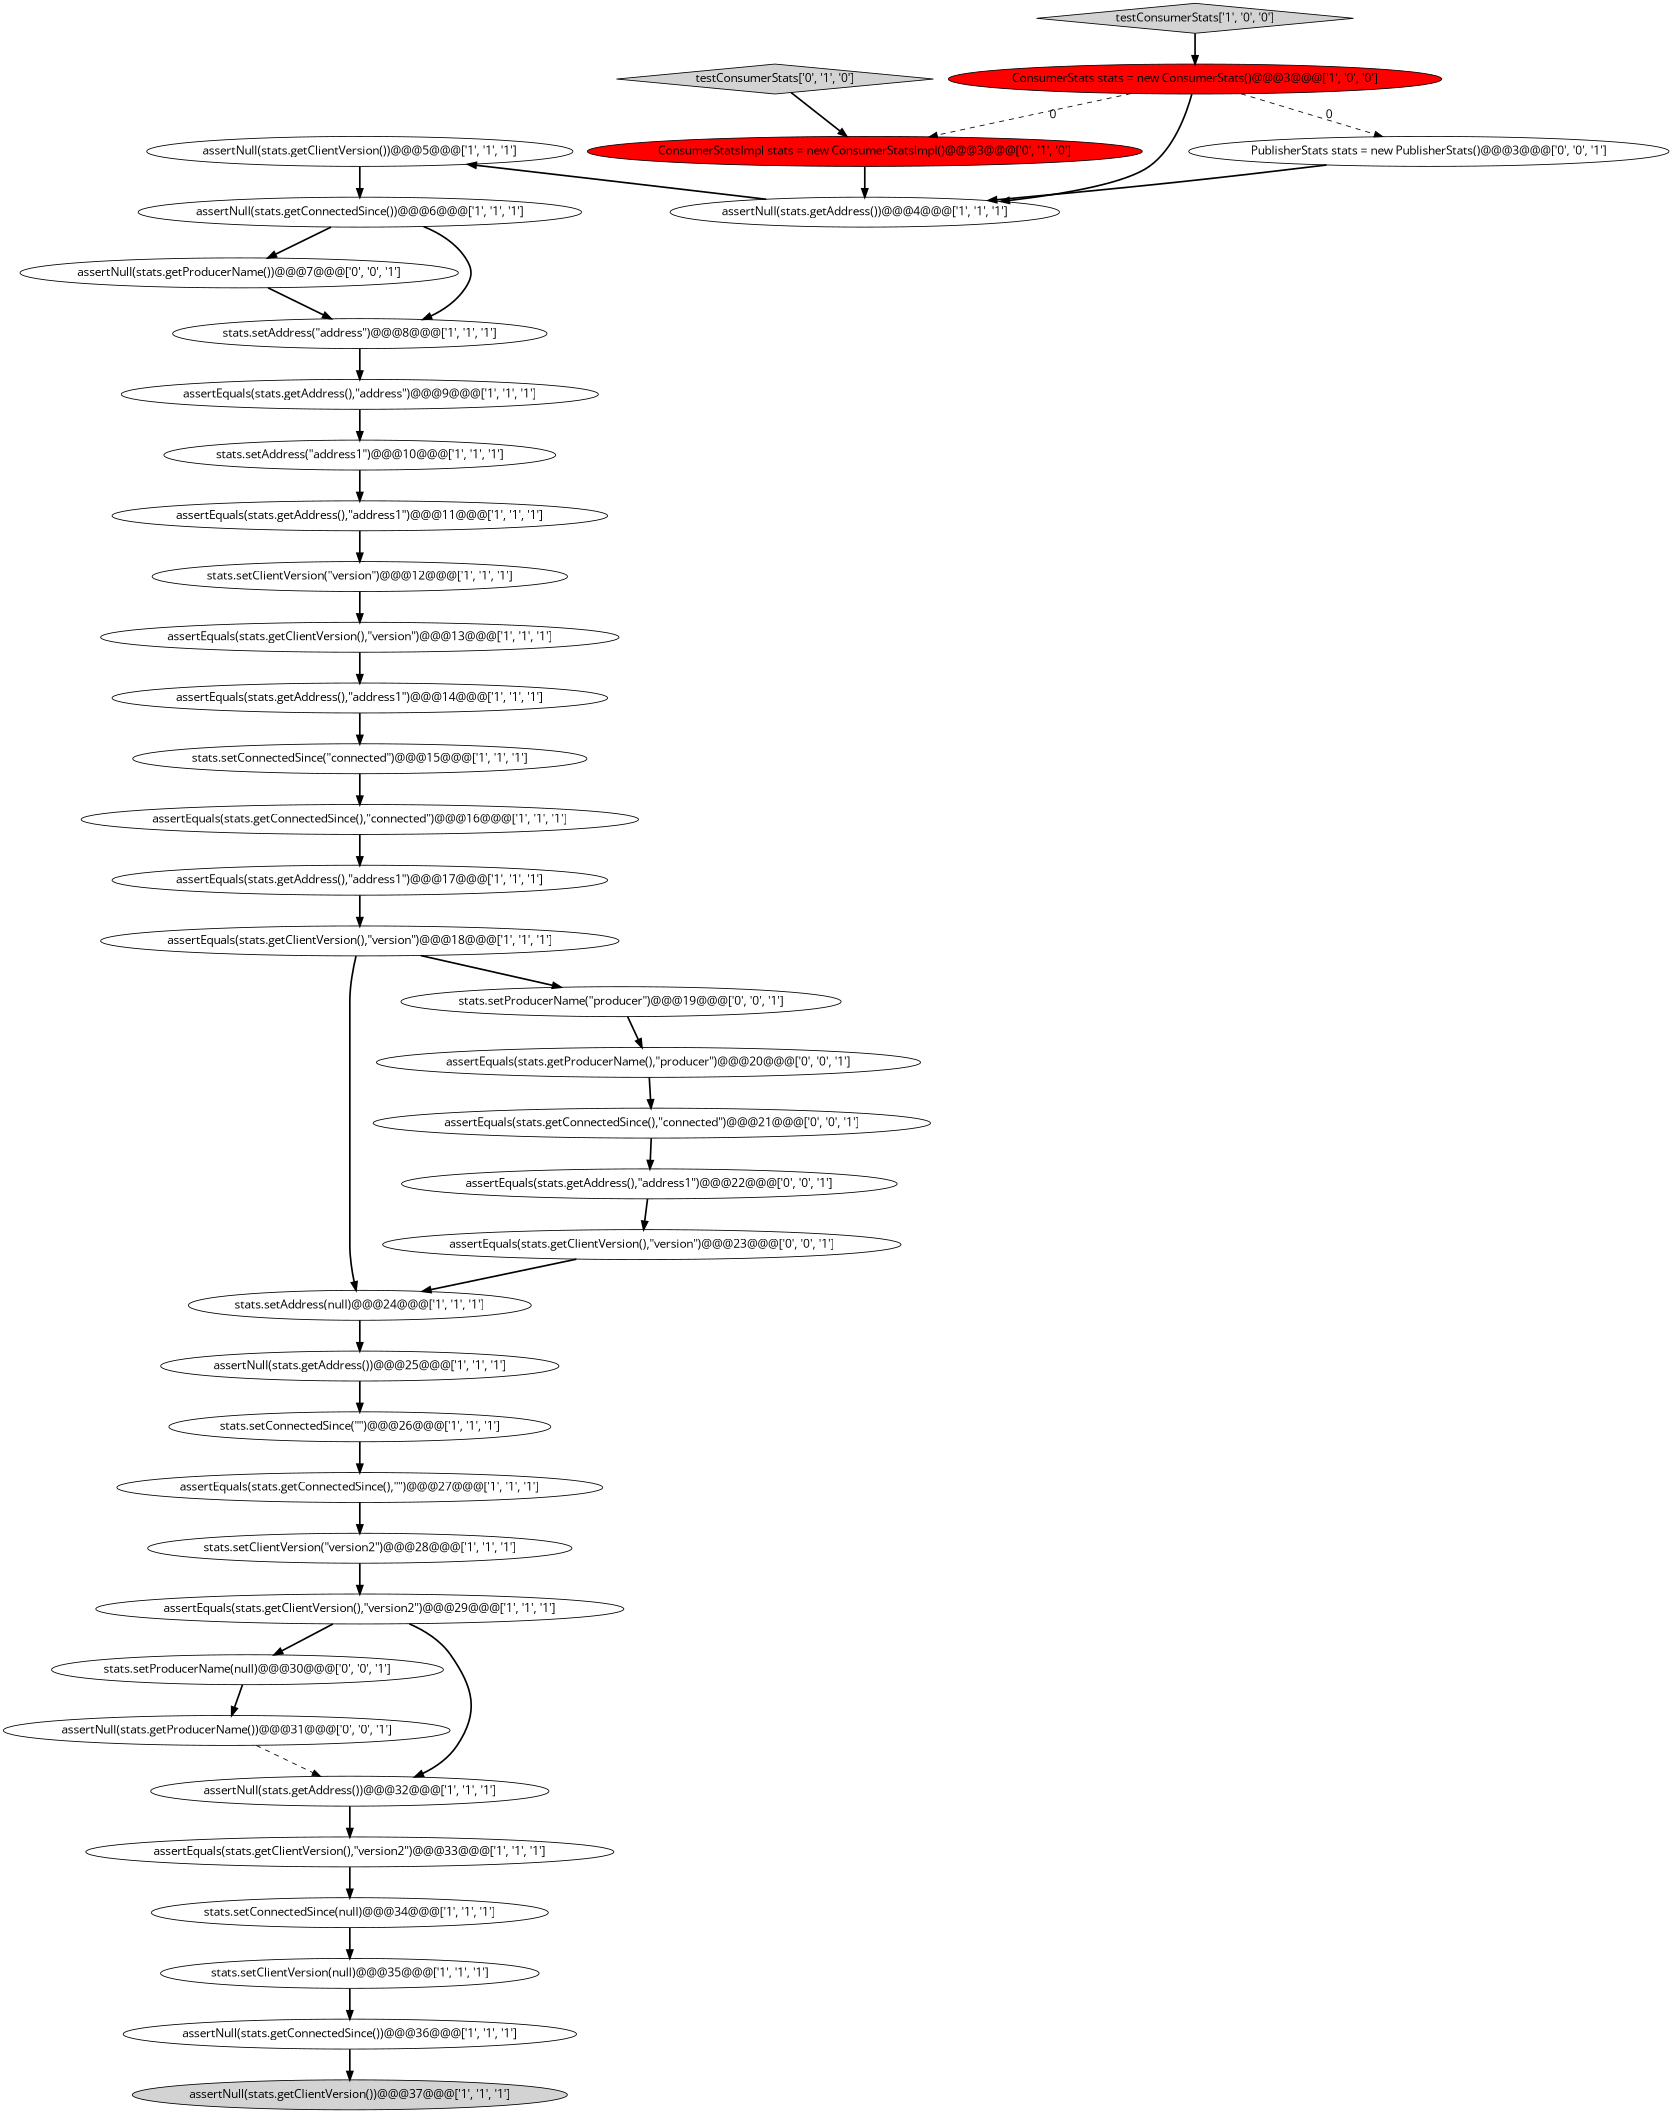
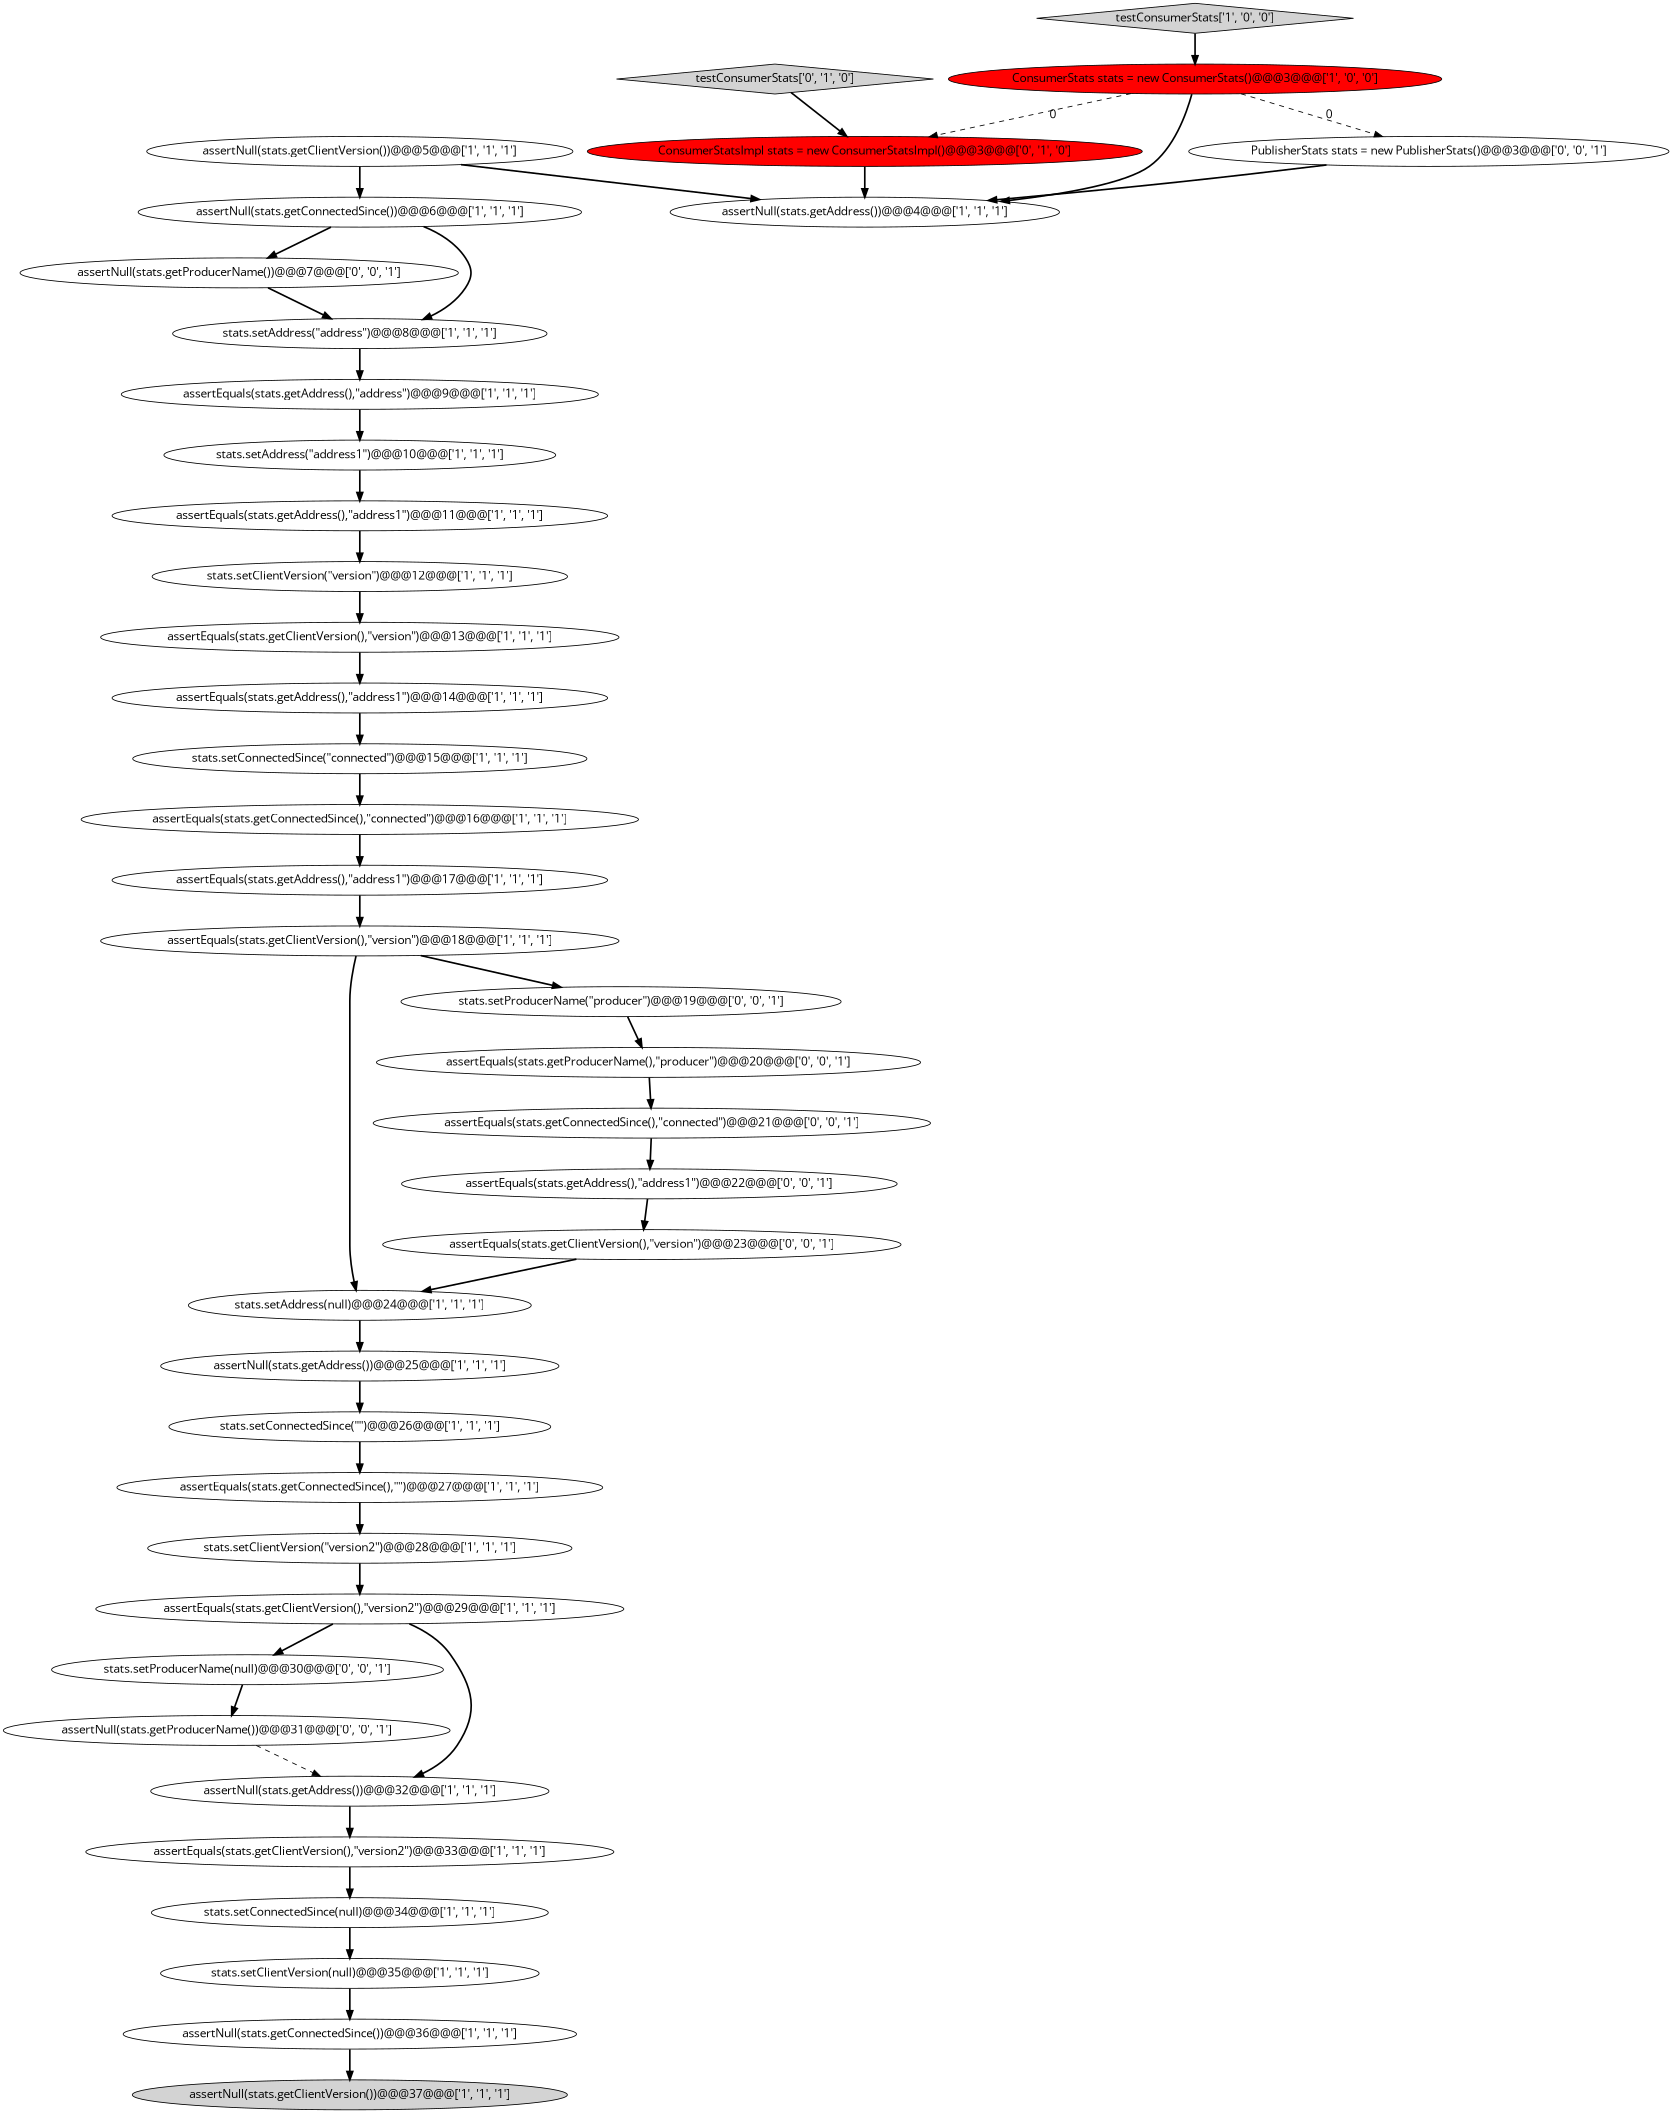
edge "assertNull(stats.getAddress())@@@4@@@['1', '1', '1']" -> "assertNull(stats.getClientVersion())@@@5@@@['1', '1', '1']": reversed
